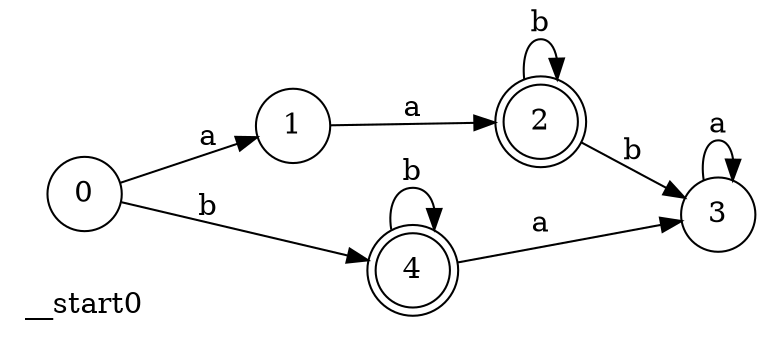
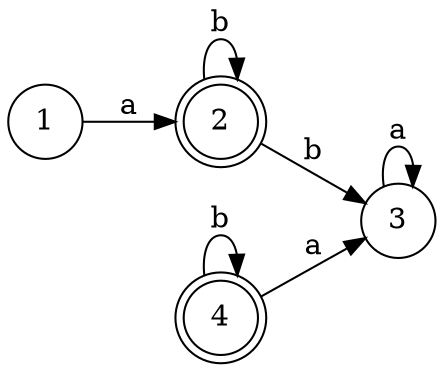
node "0": removed
node "__start0": removed
